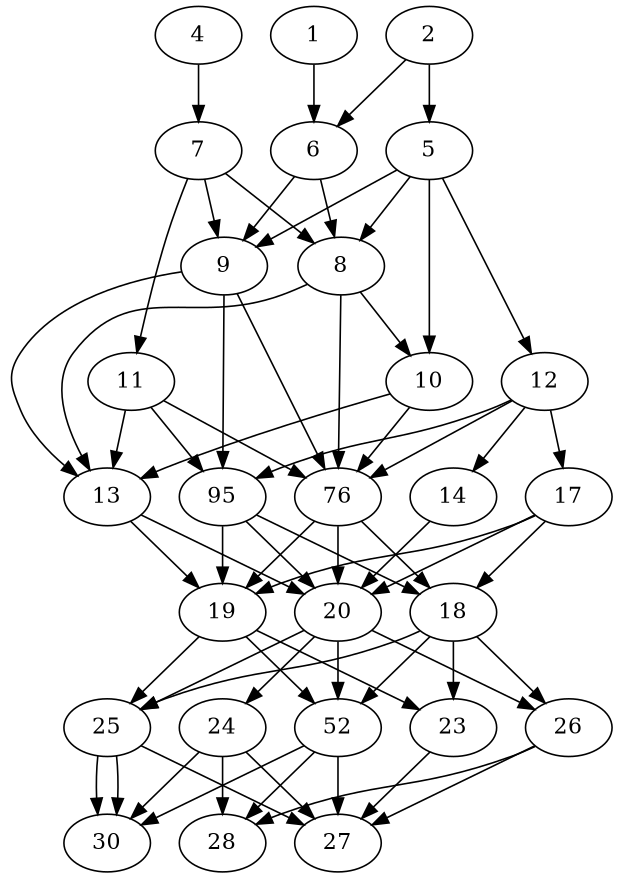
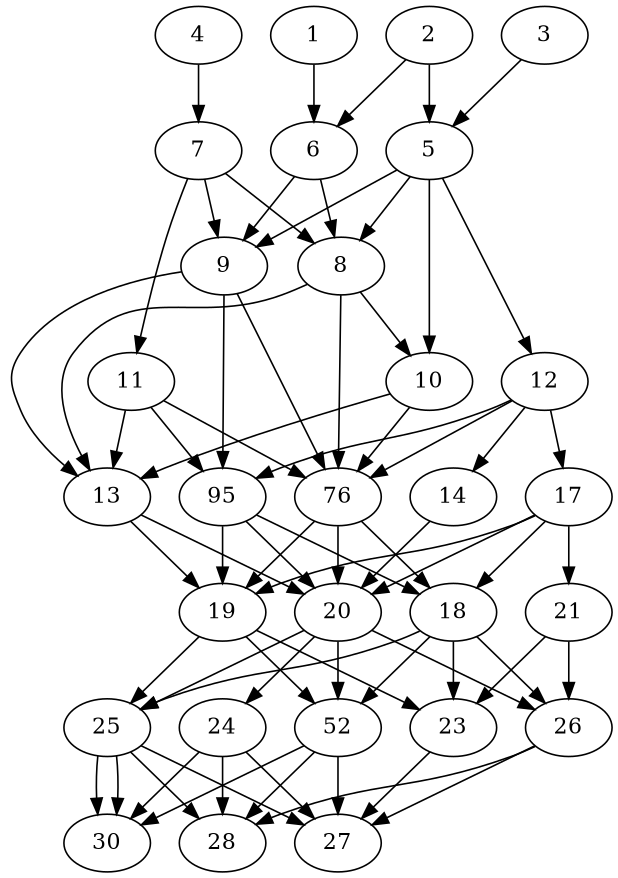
node "3": added
node "21": added
edge "25" -> "28": added
